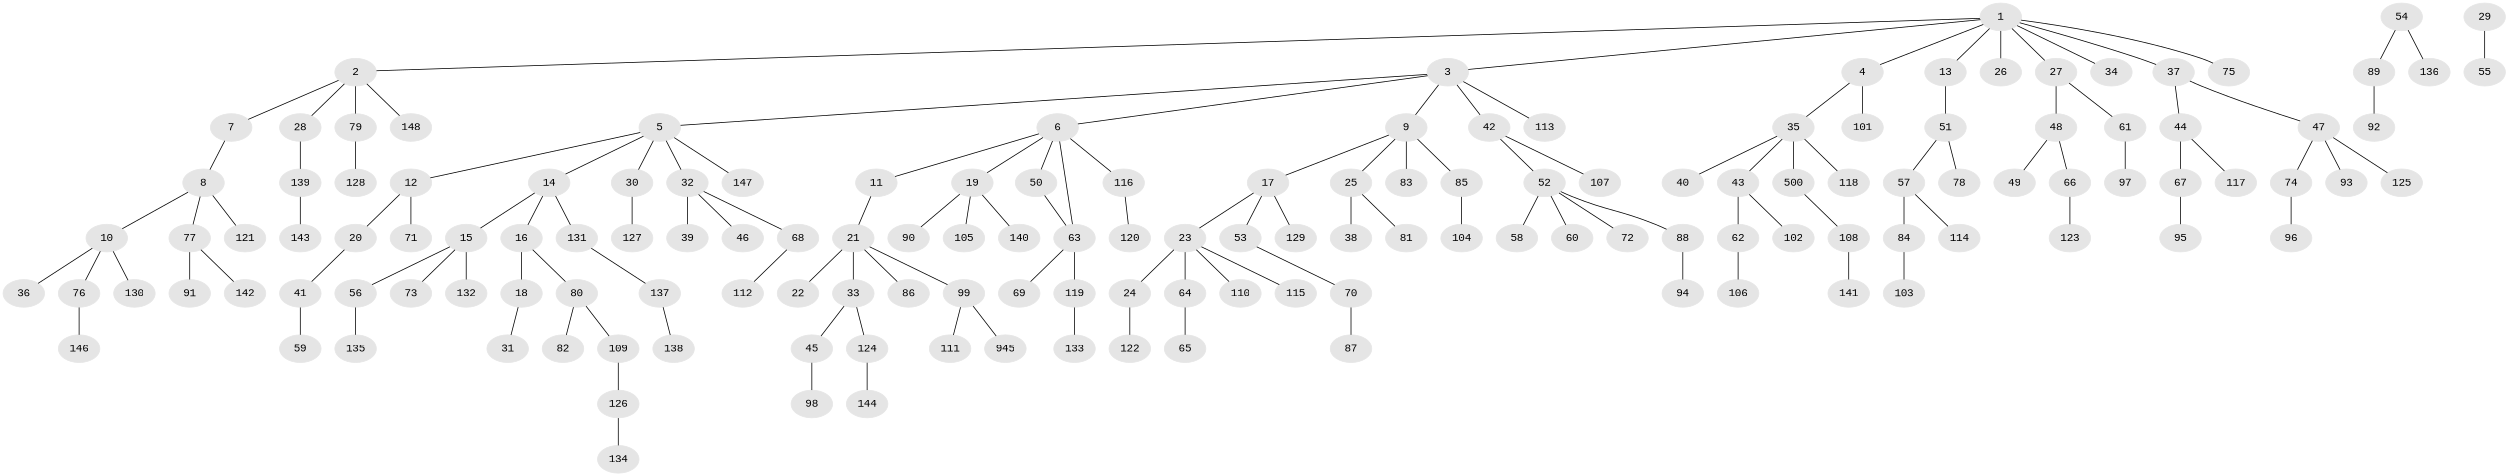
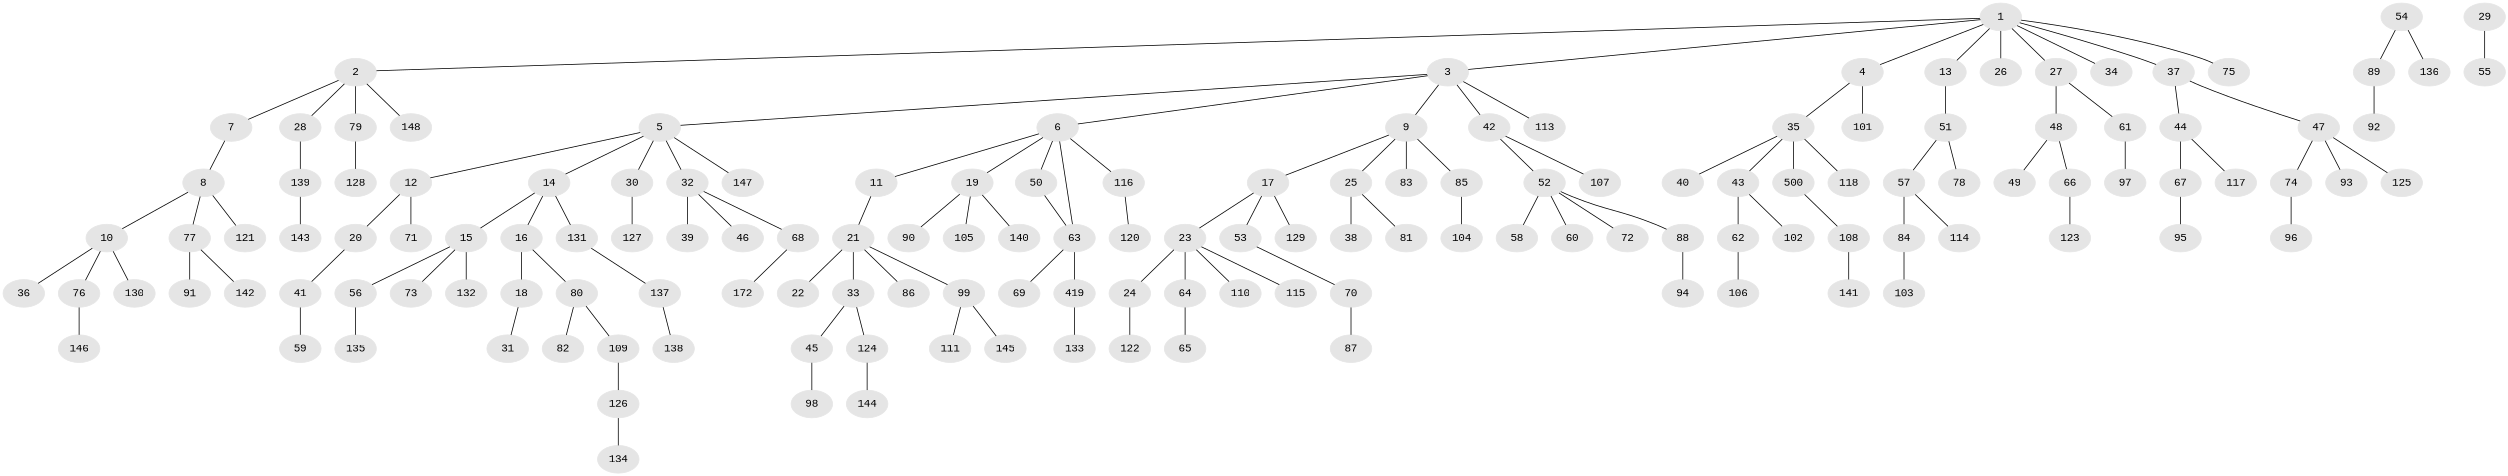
node "112": label "112" -> "172"
node "119": label "119" -> "419"
node "945": label "945" -> "145"
